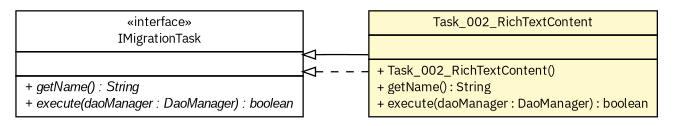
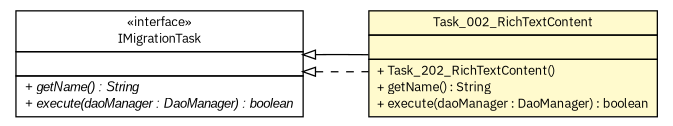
node "Task_002_RichTextContent": text "+ Task_002_RichTextContent()" -> "+ Task_202_RichTextContent()"
